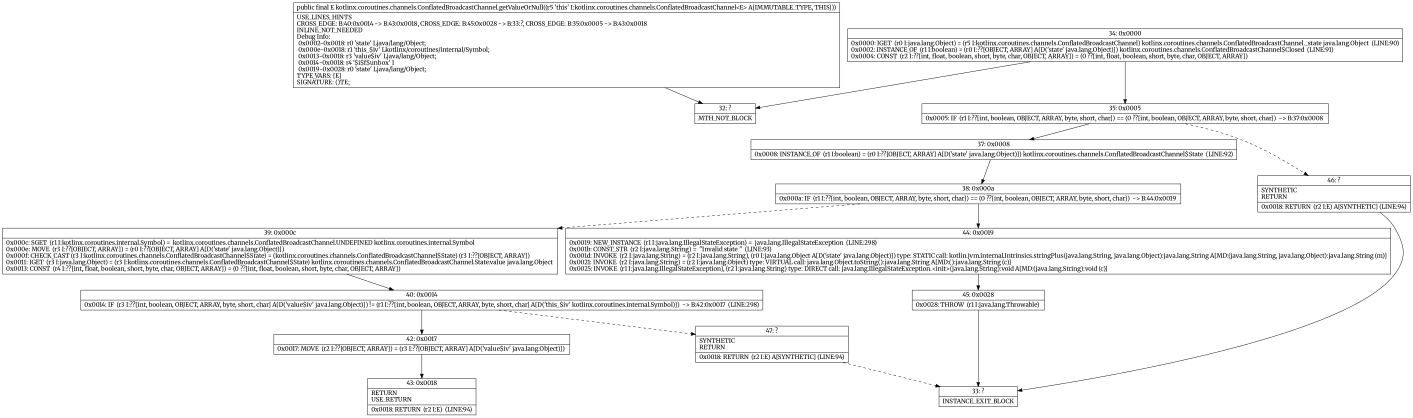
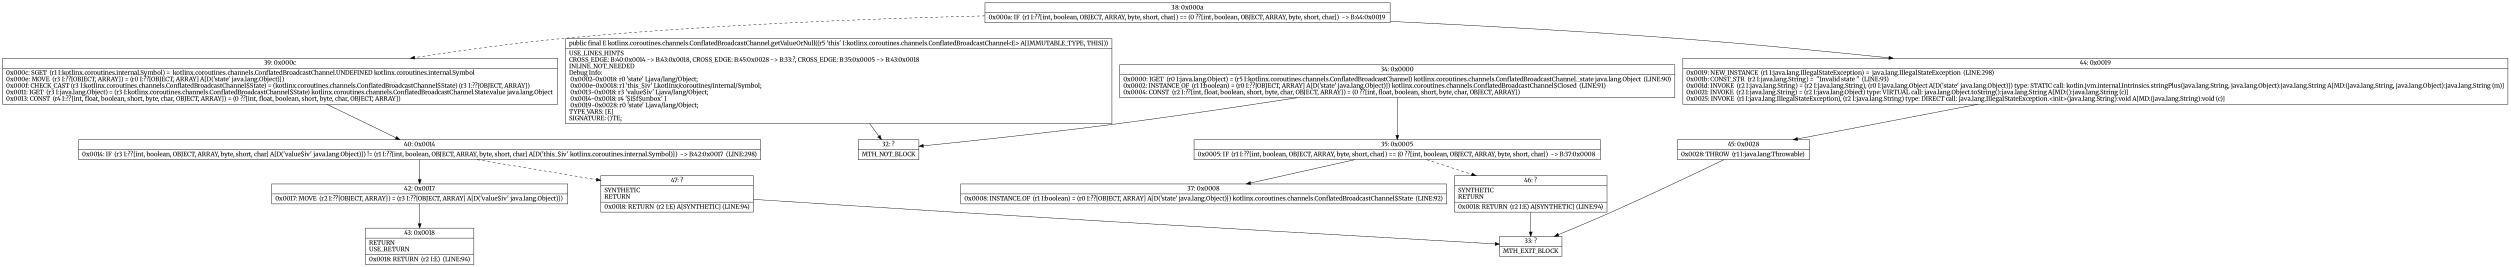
edge "37: 0x0008" -> "38: 0x000a": removed
edge "47: ?" -> "33: ?": style dashed -> solid
node "33: ?": text "INSTANCE_EXIT_BLOCK" -> "MTH_EXIT_BLOCK"
